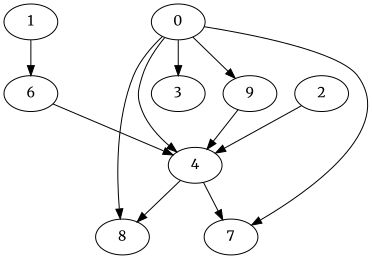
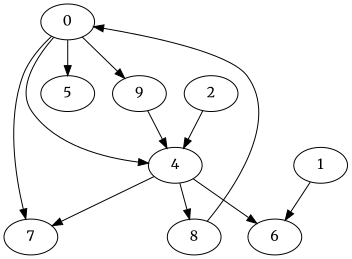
node "3": label "3" -> "5"
edge "0" -> "8": reversed
edge "6" -> "4": reversed
